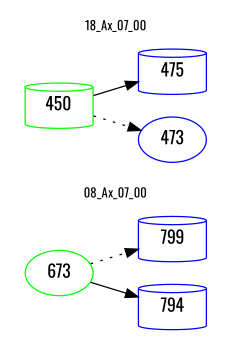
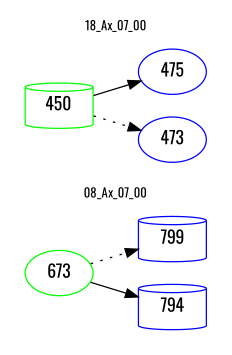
node "475": shape cylinder -> ellipse
